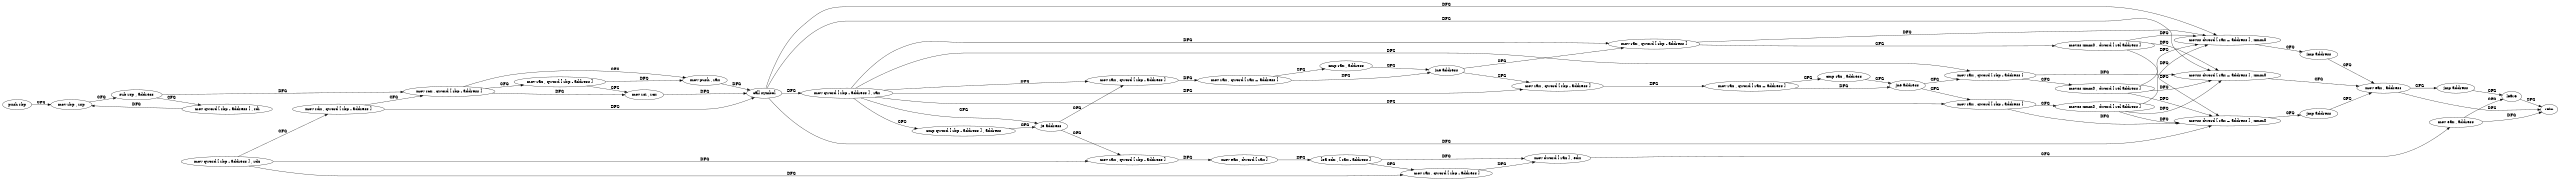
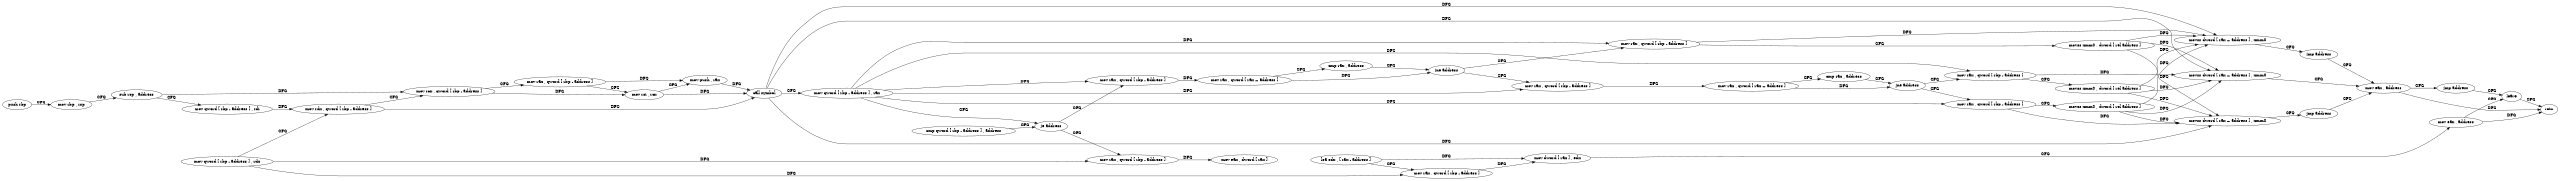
edge "mov rcx , qword [ rbp - address ]" -> "mov push , rax": now "mov rsi , rcx" -> "mov push , rax"
edge "call symbol" -> "mov qword [ rbp - address ] , rax": label "DFG" -> "CFG"
edge "mov qword [ rbp - address ] , rdi" -> "mov rbp , rsp": now "mov qword [ rbp - address ] , rdi" -> "mov rdx , qword [ rbp - address ]"
edge "mov qword [ rbp - address ] , rax" -> "cmp qword [ rbp - address ] , address": removed, label "CFG"
edge "mov eax , dword [ rax ]" -> "lea edx , [ rax - address ]": removed, label "DFG"
